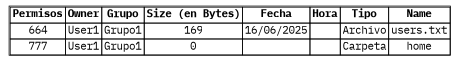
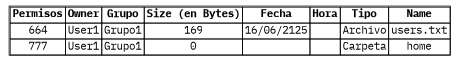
node "Permisos": text "16/06/2025" -> "16/06/2125"
